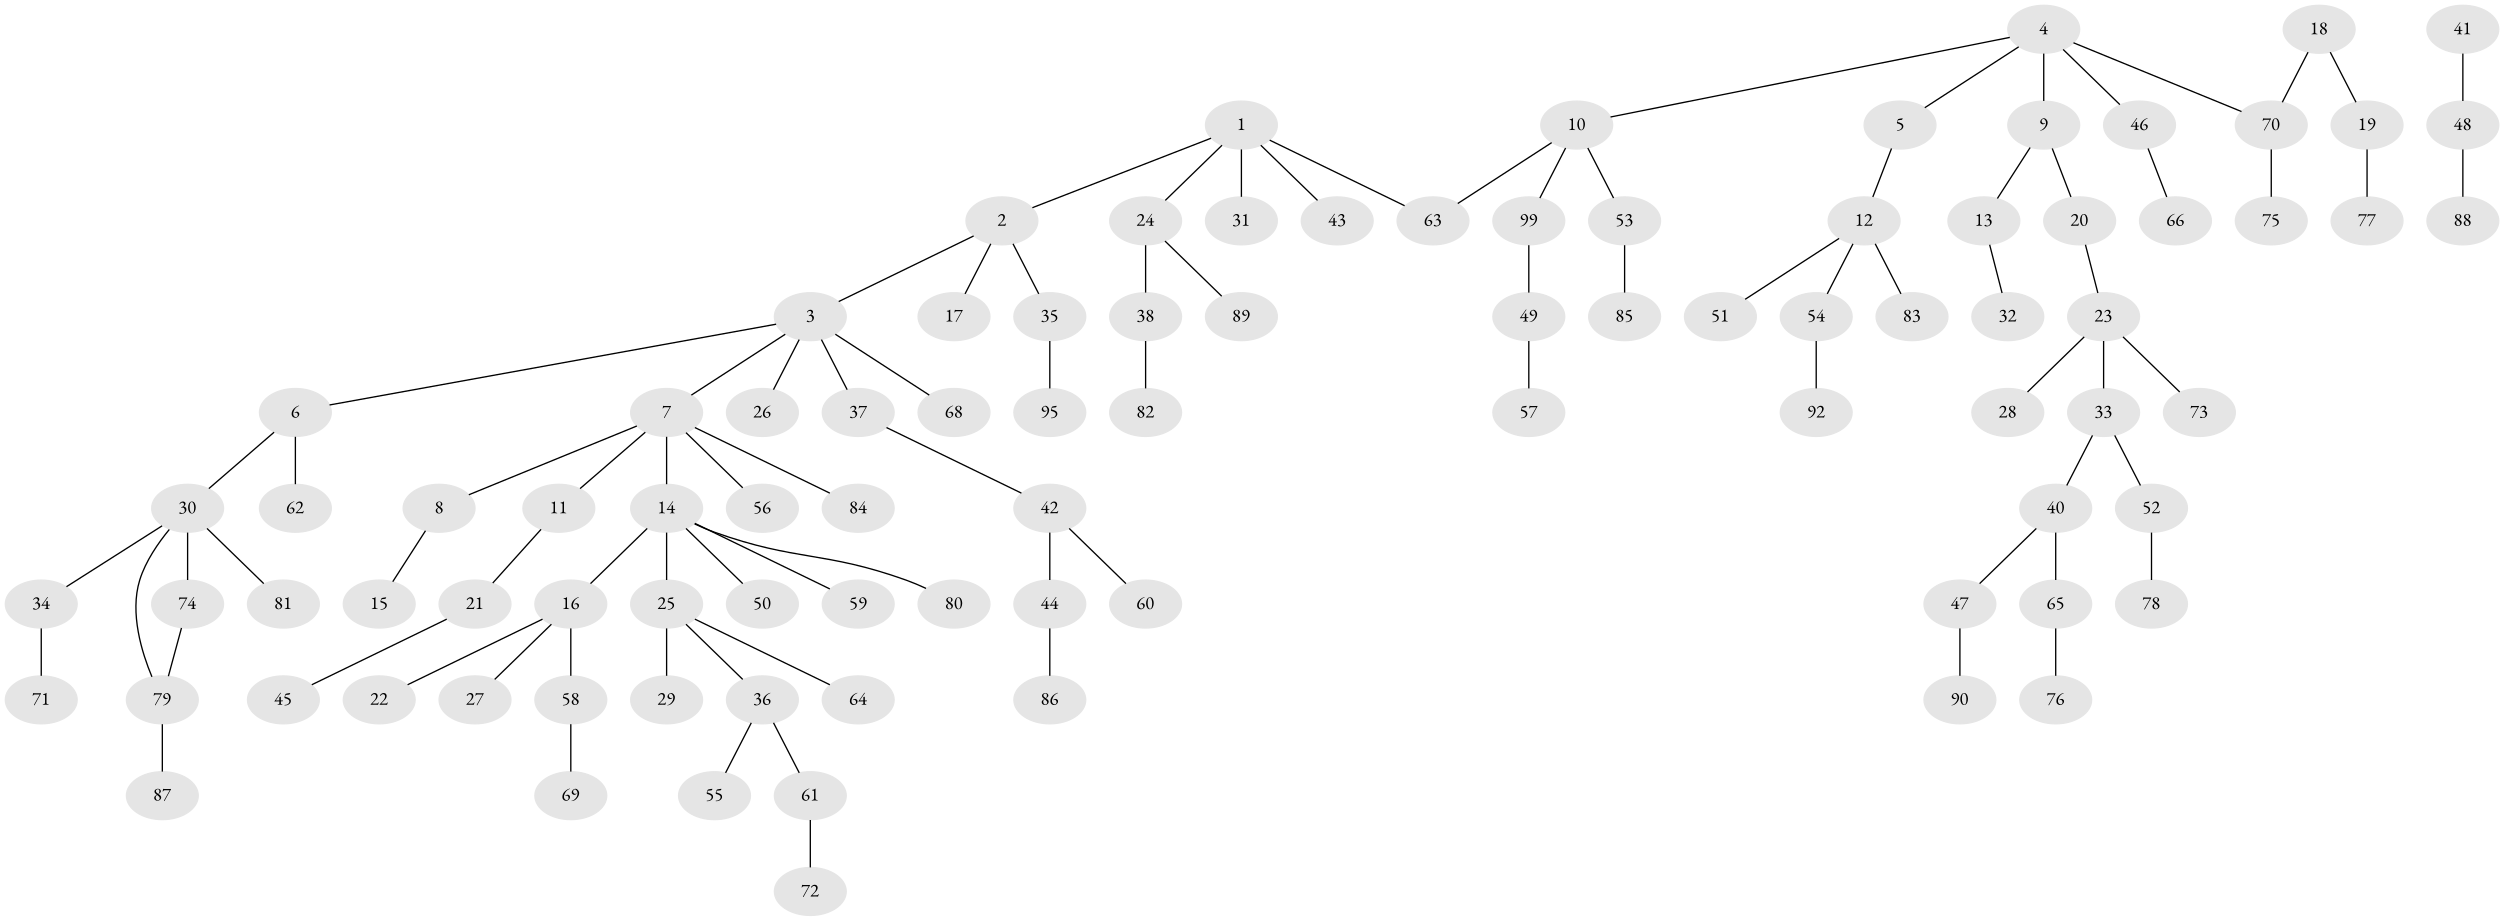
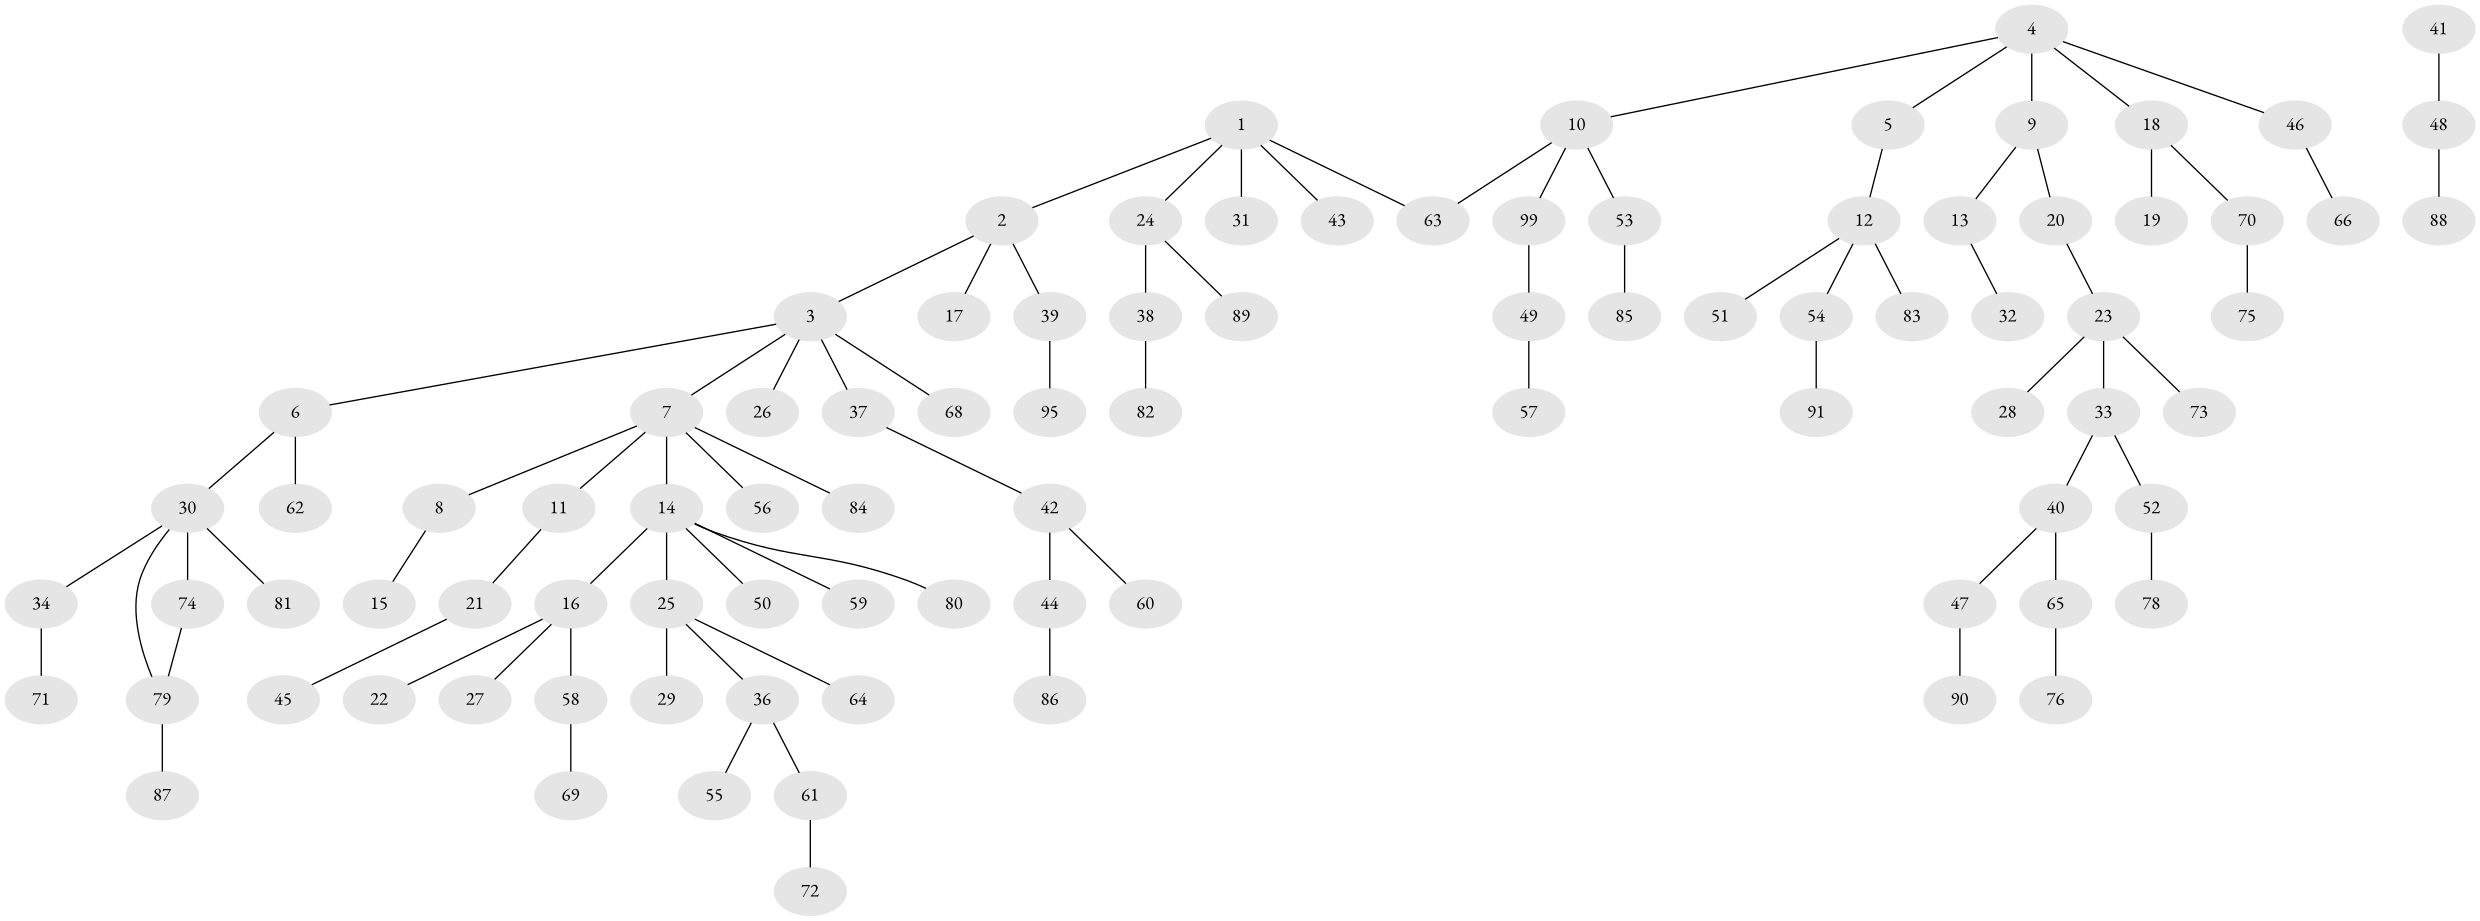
edge "4" -- "70": now "4" -- "18"
node "77": removed
node "35": label "35" -> "39"
node "92": label "92" -> "91"
